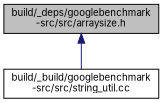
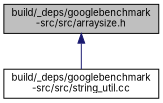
node "build/_build/googlebenchmark -src/src/string_util.cc": label "build/_build/googlebenchmark -src/src/string_util.cc" -> "build/_deps/googlebenchmark -src/src/string_util.cc"
